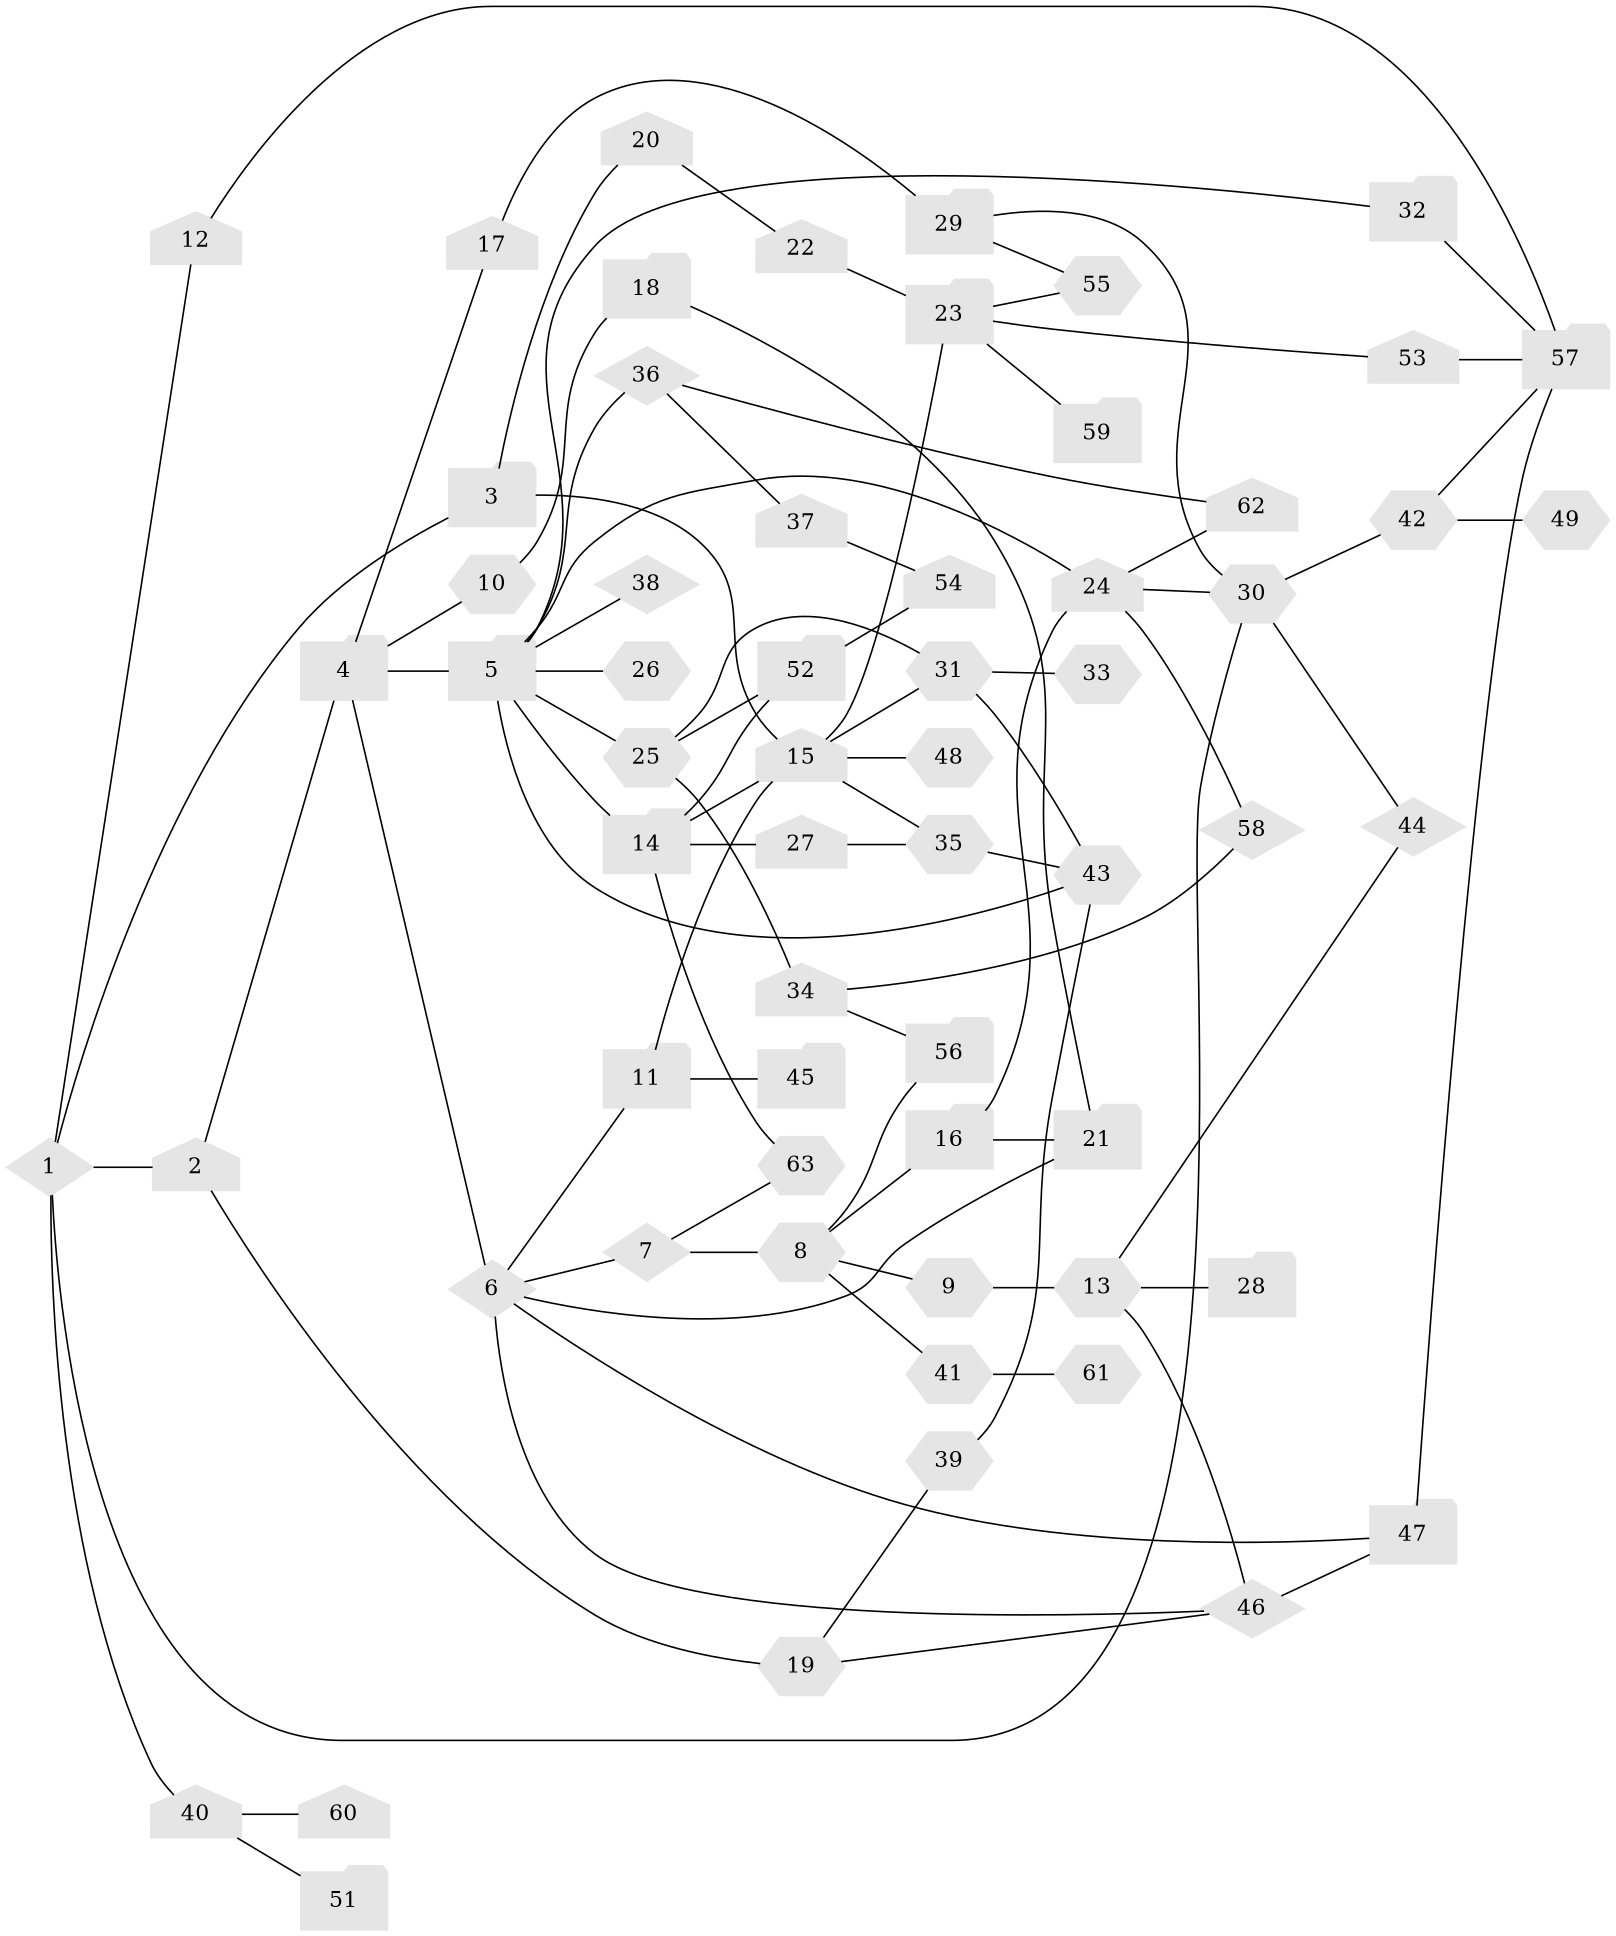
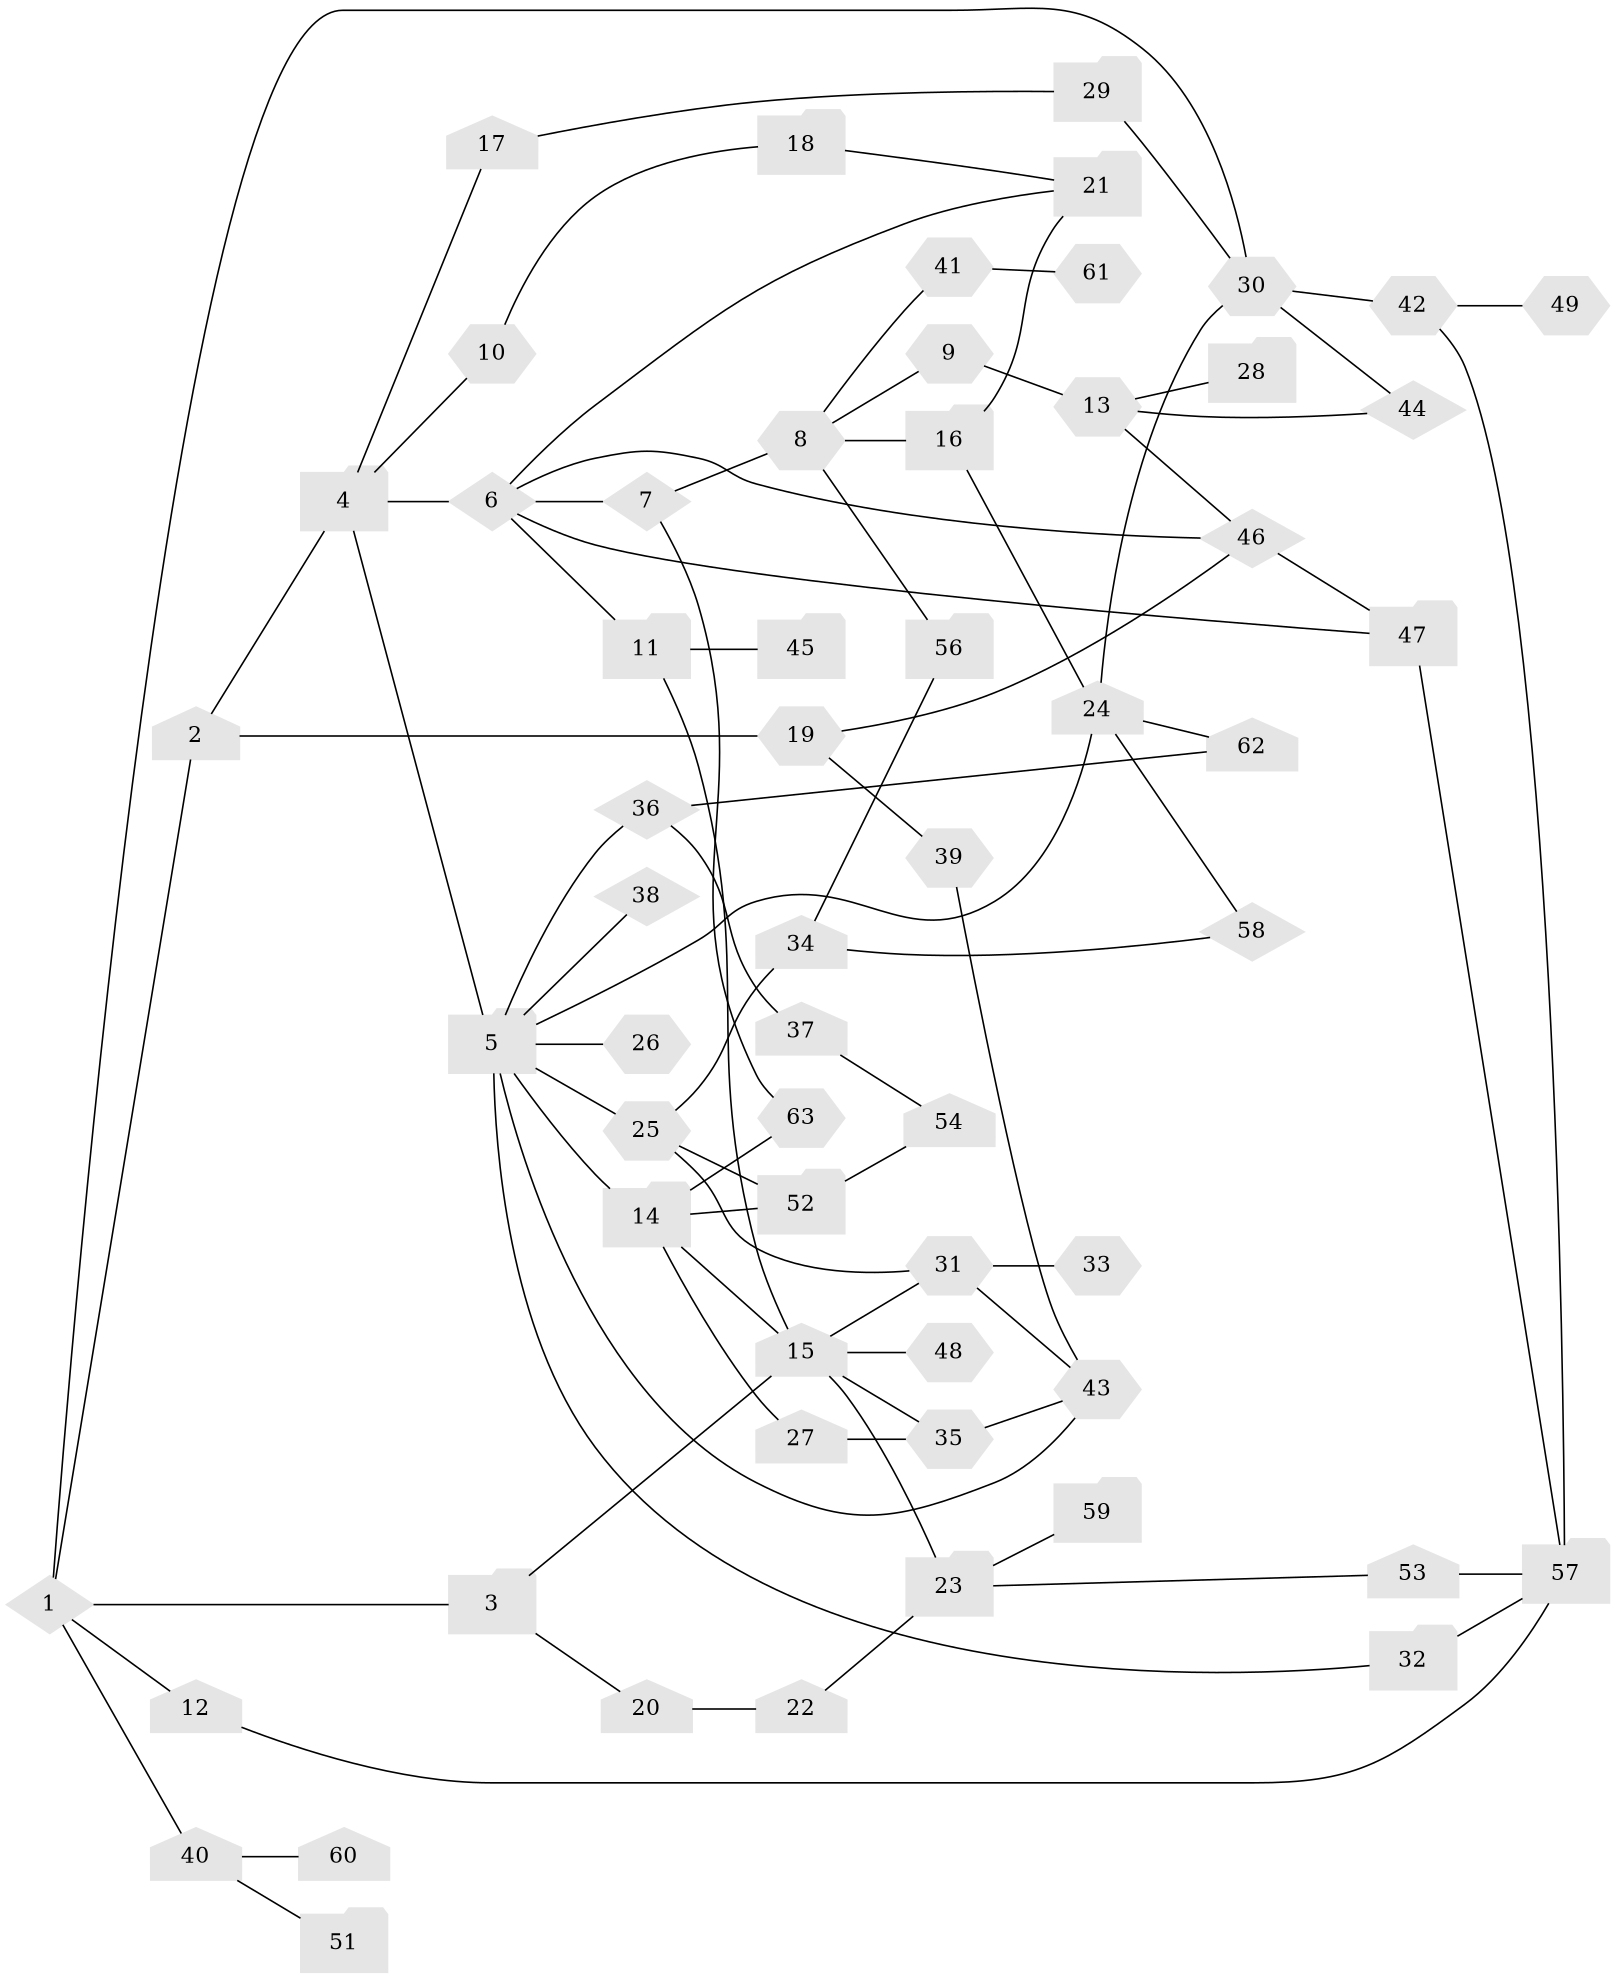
node "55": removed
